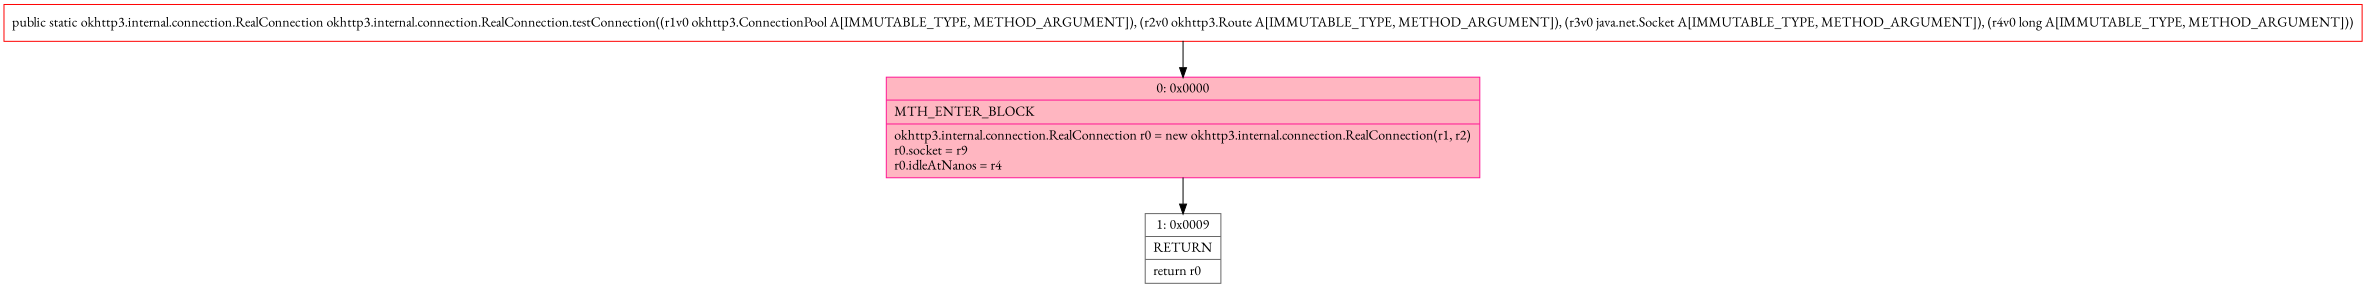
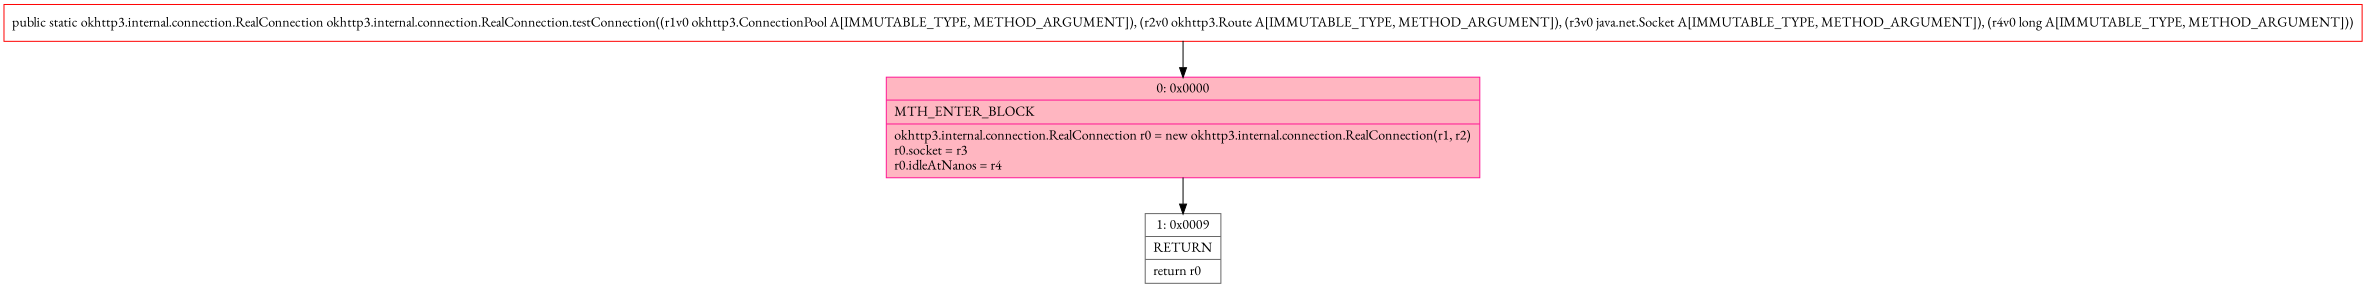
node "0: 0x0000": text "r0.socket = r9" -> "r0.socket = r3"
